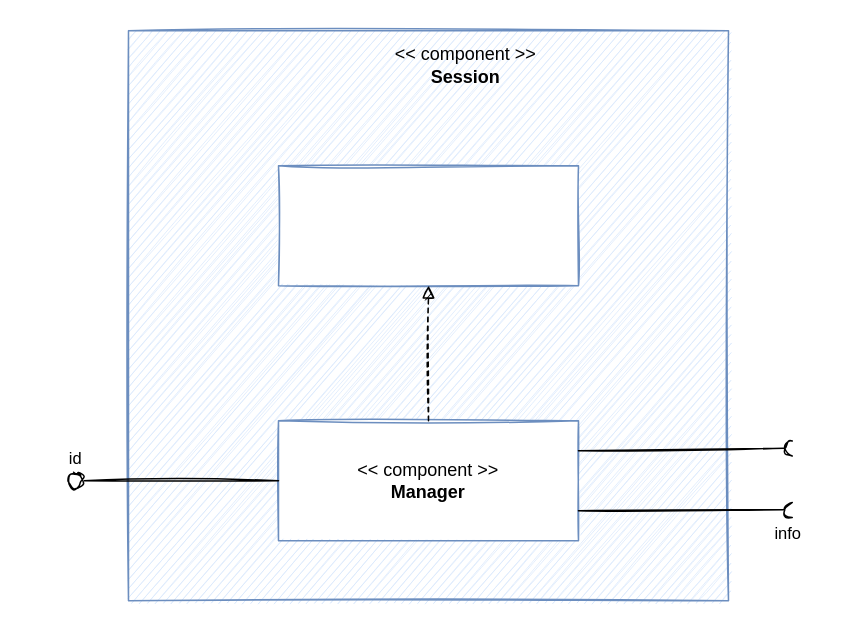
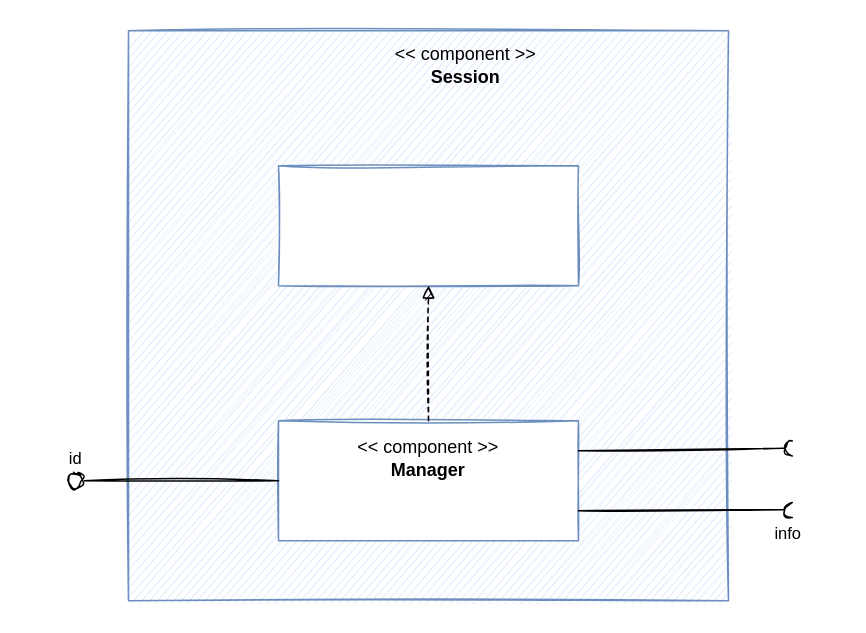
node "<< component >> Manager": moved (428, 481) -> (428, 458)
